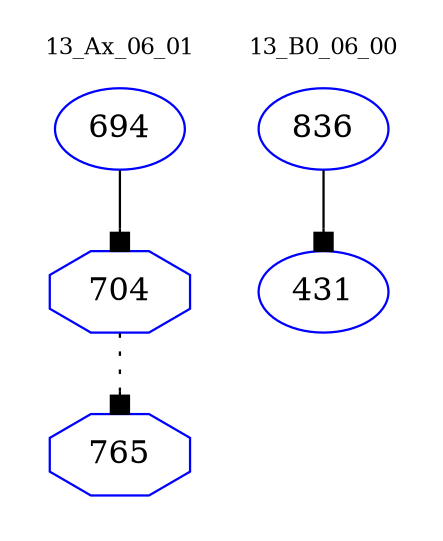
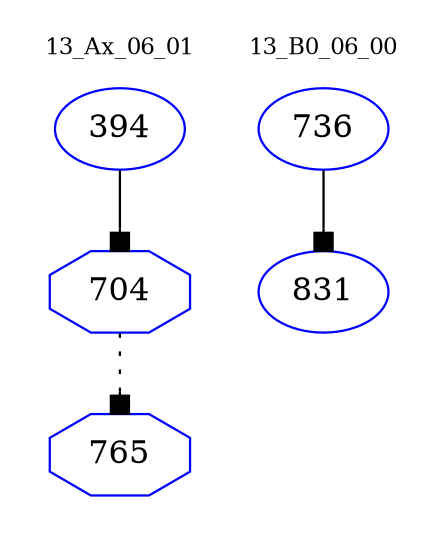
node "694": label "694" -> "394"
node "836": label "836" -> "736"
node "431": label "431" -> "831"
